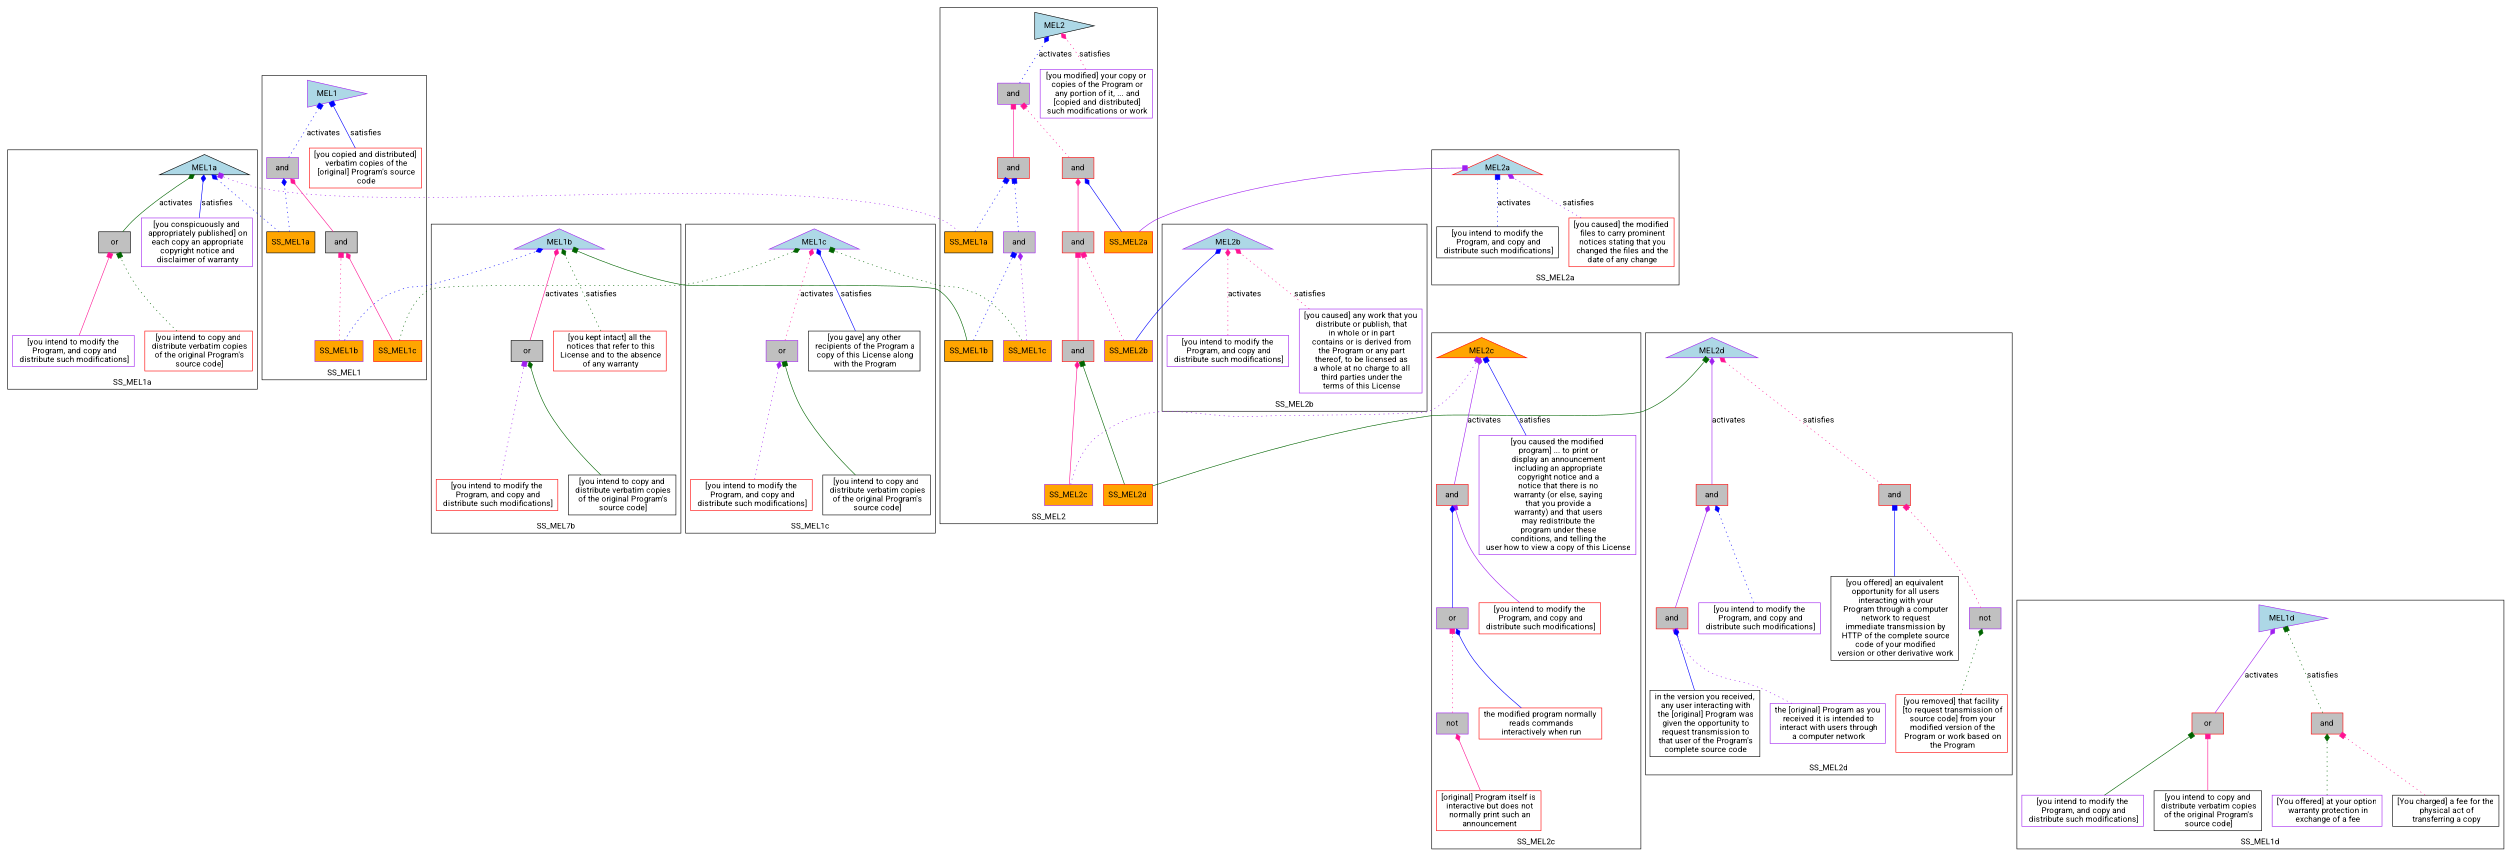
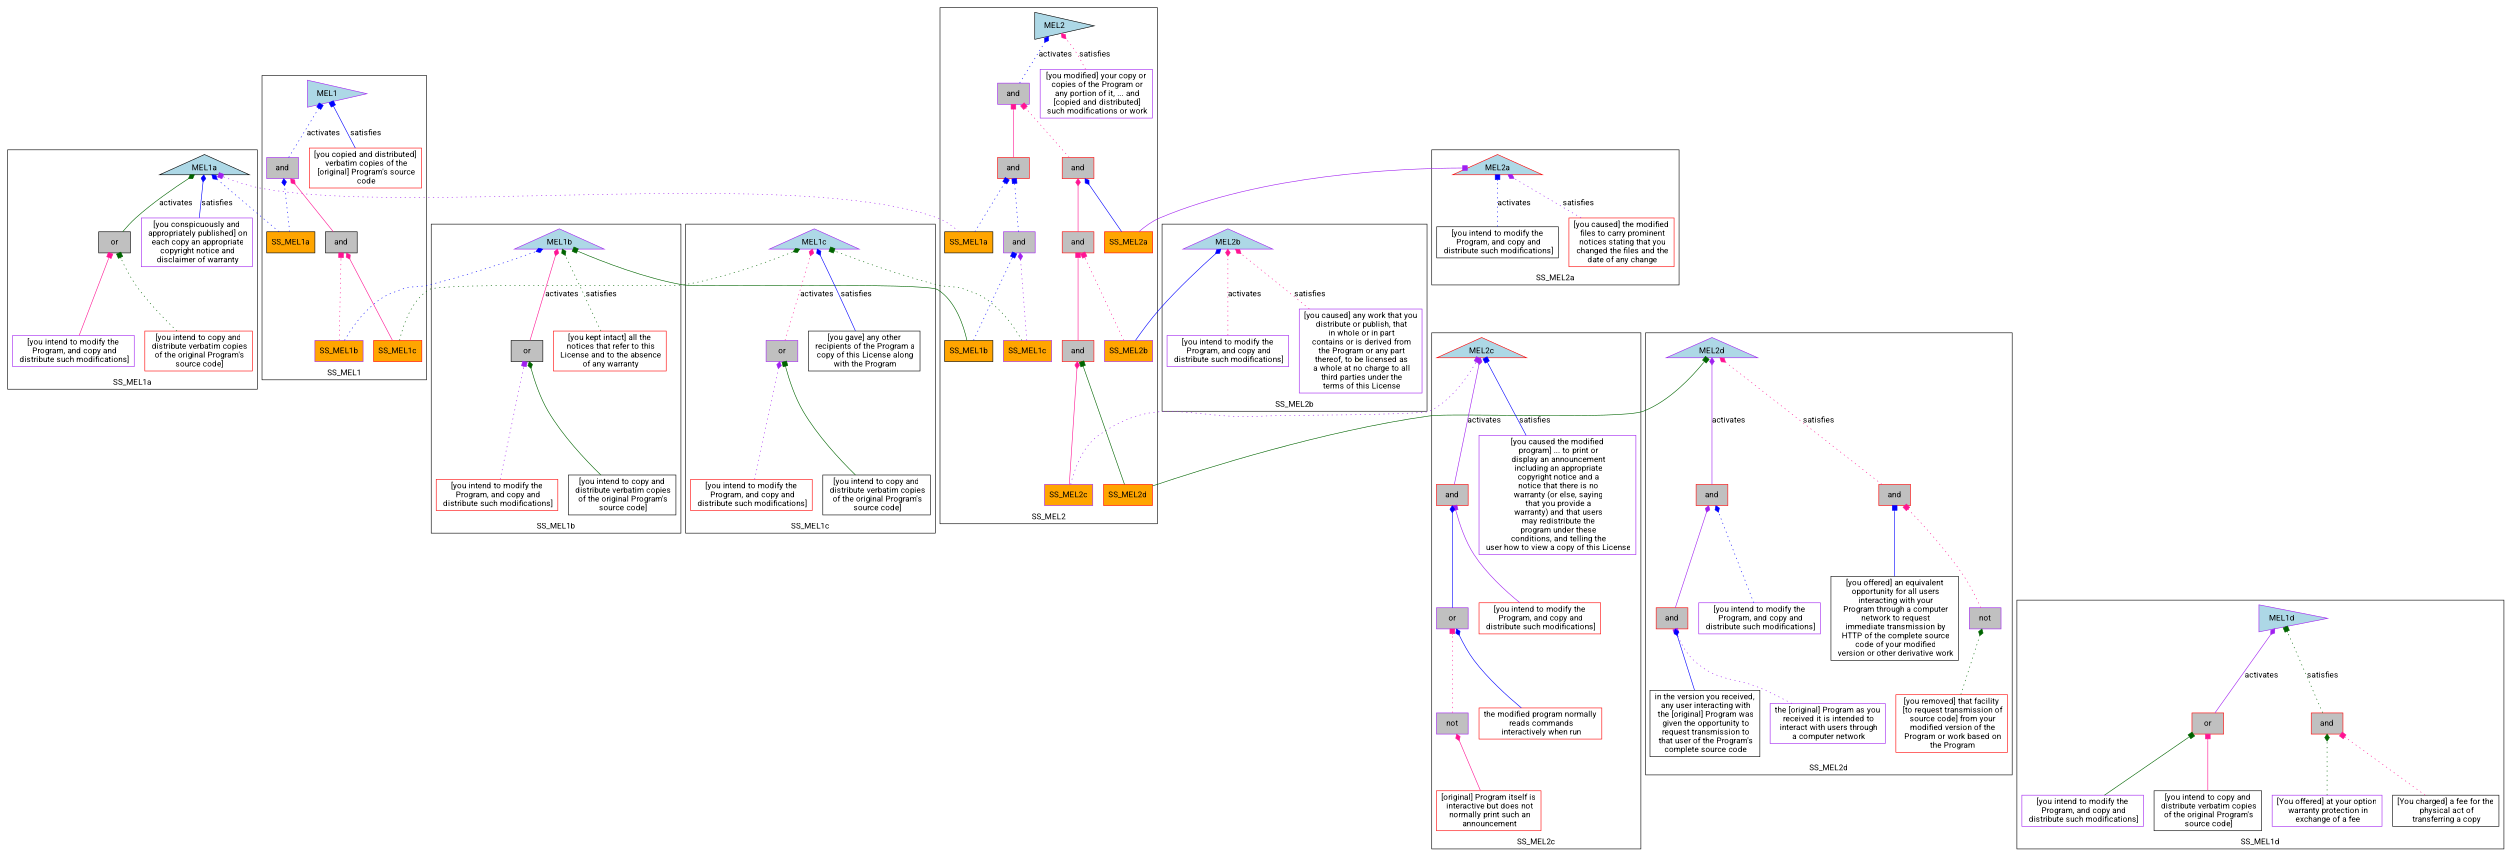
node "MEL2c": fillcolor orange -> lightblue
cluster "SS_MEL7b": label "SS_MEL7b" -> "SS_MEL1b"
